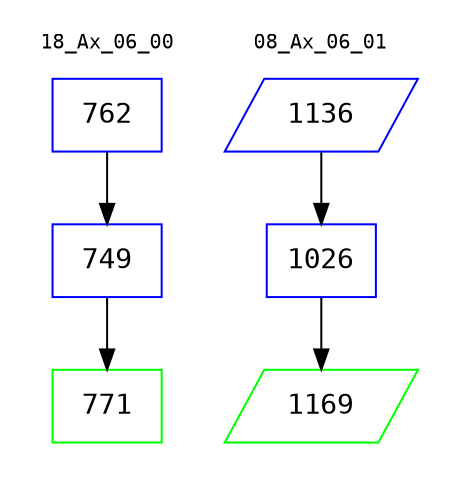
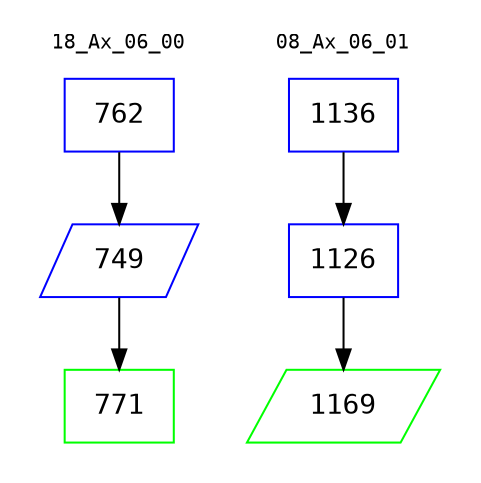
node "1136": shape parallelogram -> box
node "749": shape box -> parallelogram
node "1026": label "1026" -> "1126"
